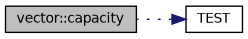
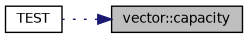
edge "vector::capacity" -> "TEST": reversed
